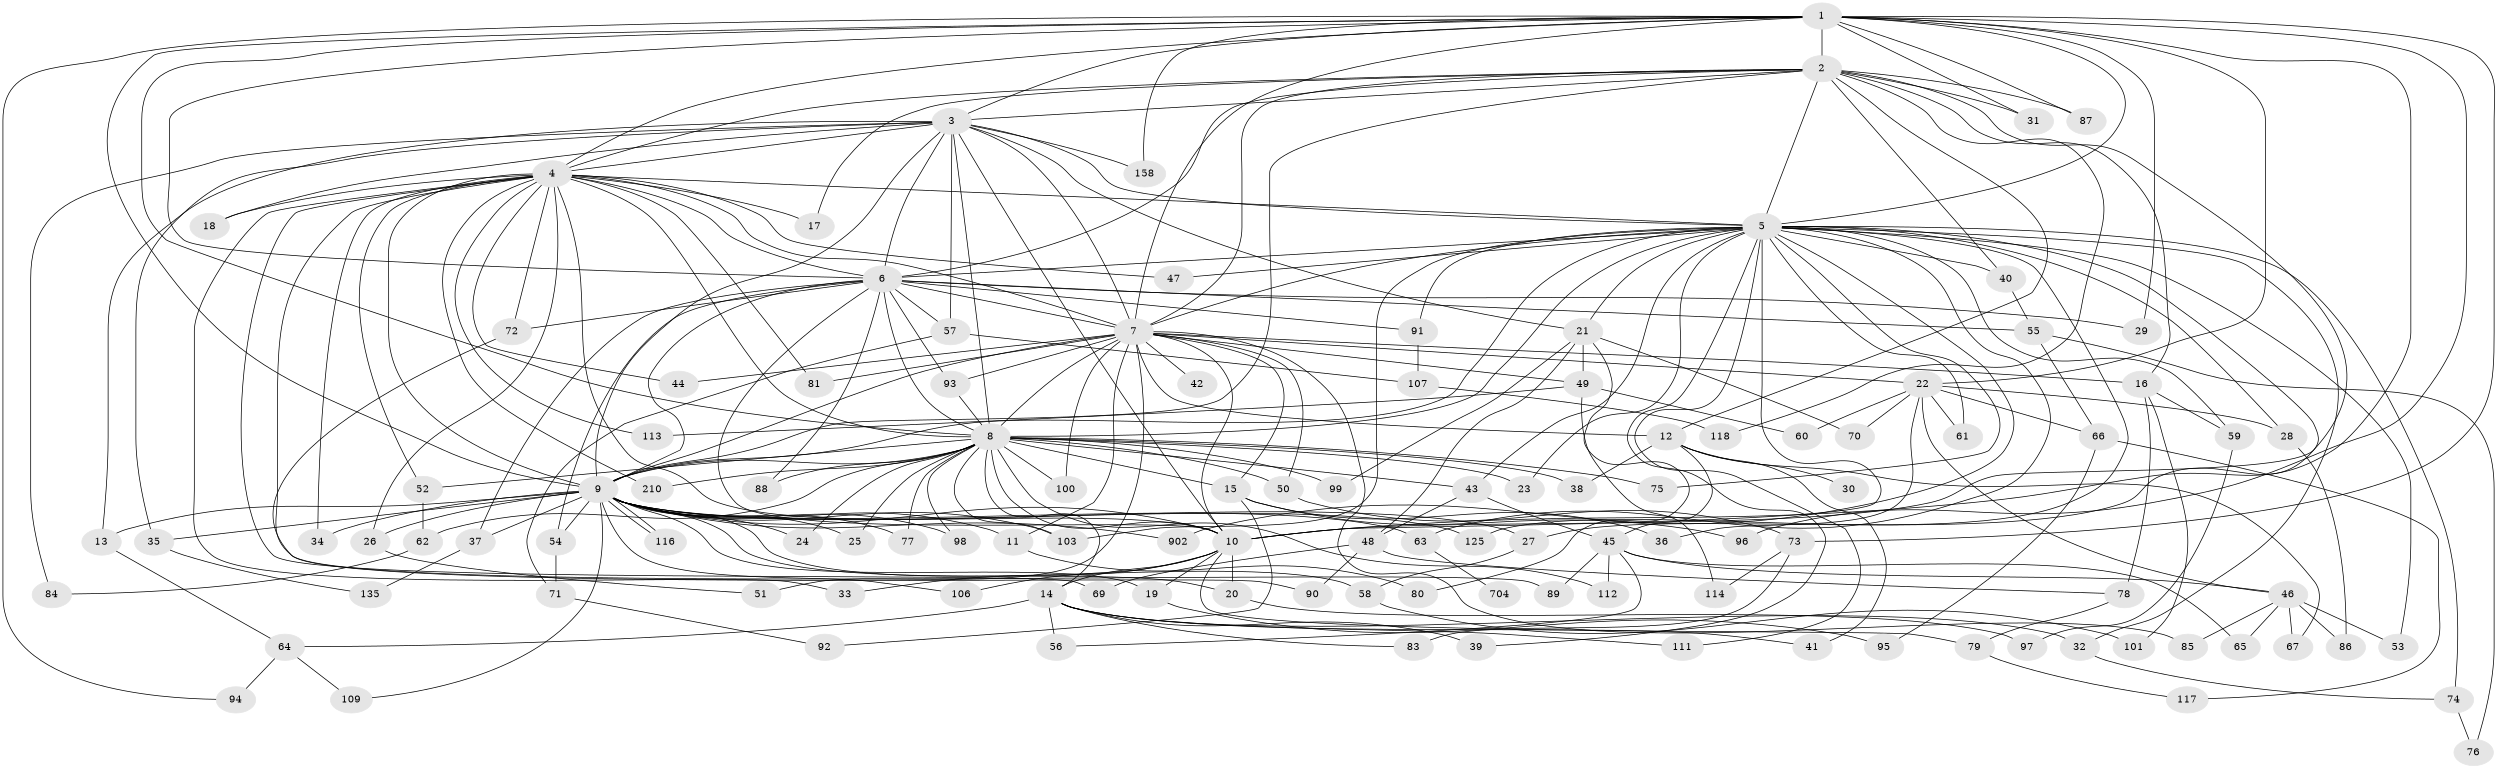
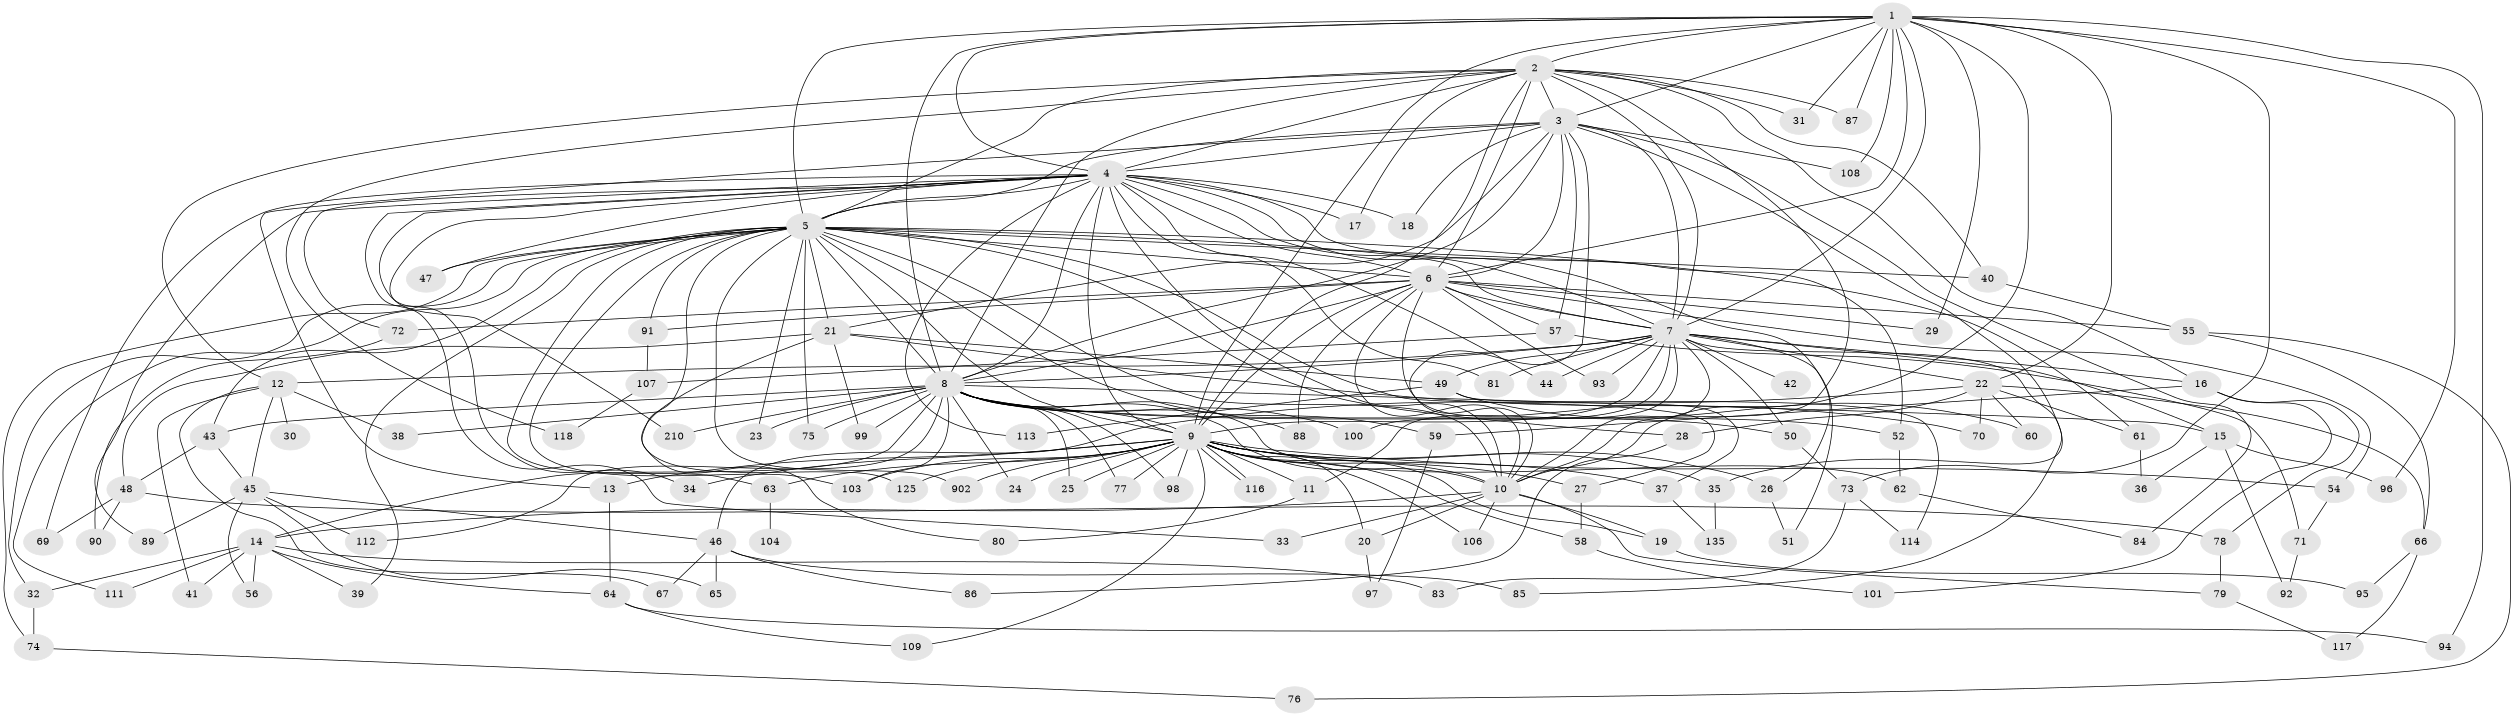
node "158": label "158" -> "108"
edge "3" -- "9": removed
edge "93" -- "8": now "2" -- "8"
edge "22" -- "36": now "61" -- "36"
node "704": label "704" -> "104"
node "53": removed
